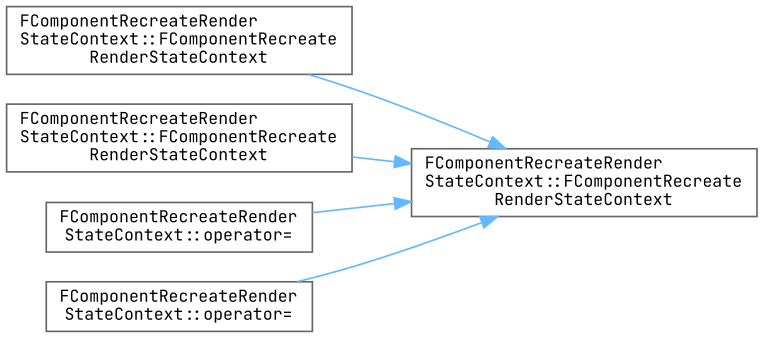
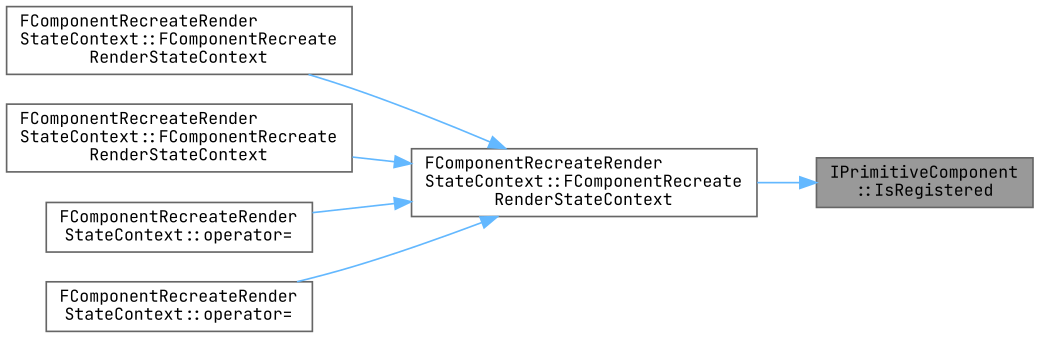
node "IPrimitiveComponent ::IsRegistered": added
